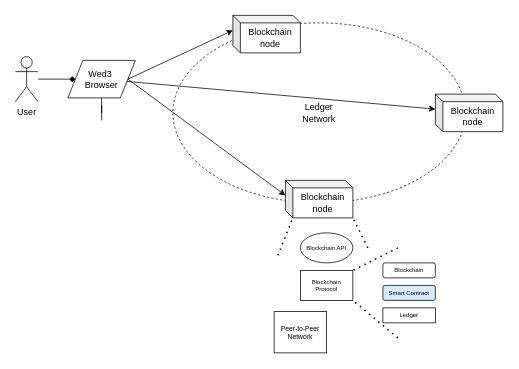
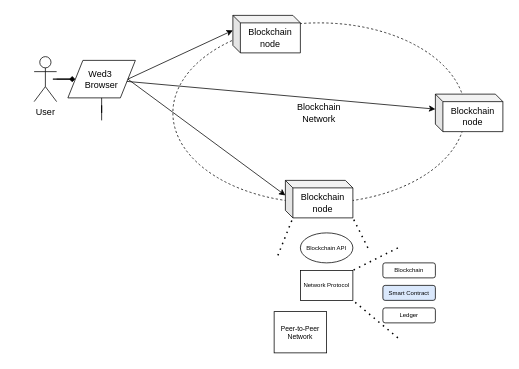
node "User": moved (27, 79) -> (45, 79)
node "Ledger Network": label "Ledger Network" -> "Blockchain Network"
node "Blockchain Protocol": label "Blockchain Protocol" -> "Network Protocol"
node "Ledger": shape rectangle -> rounded rectangle
